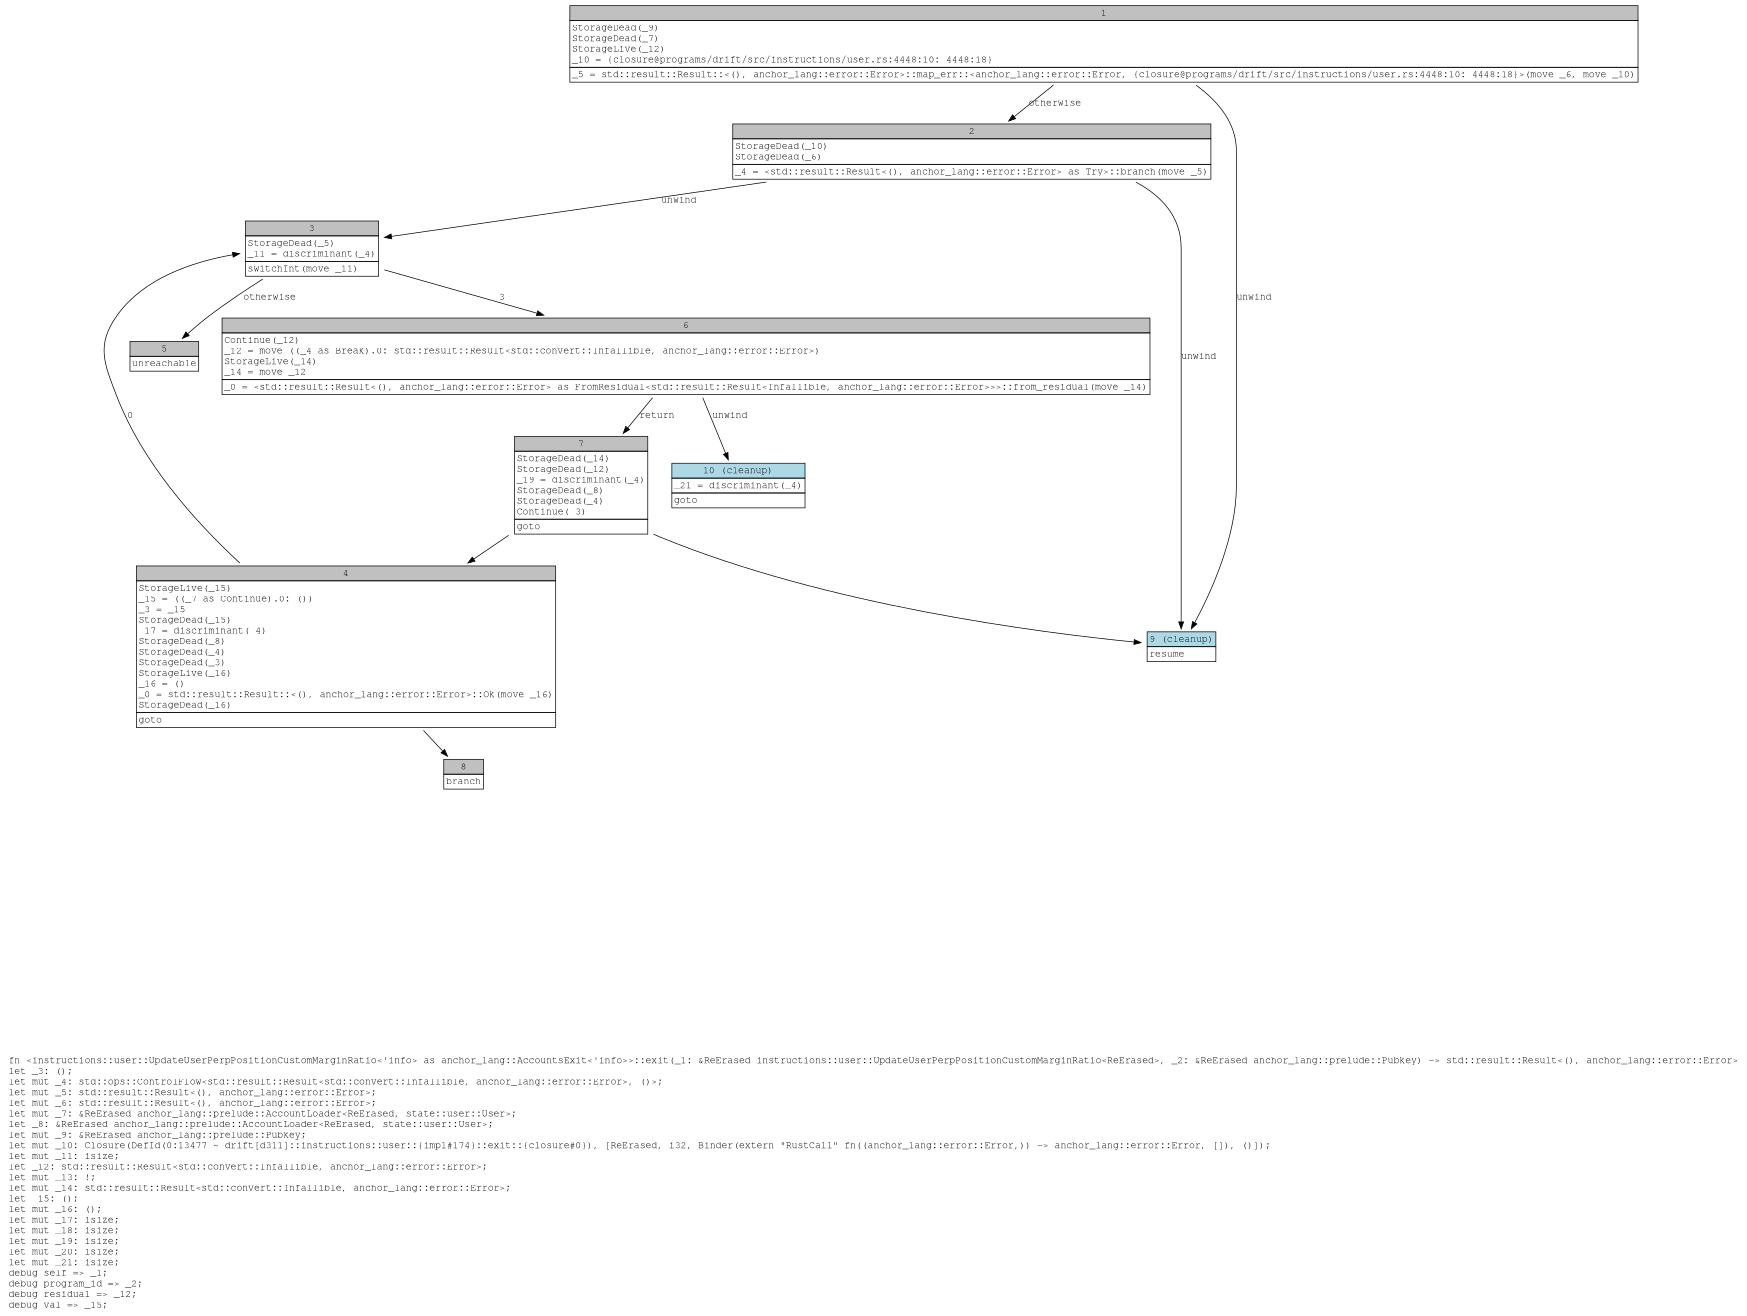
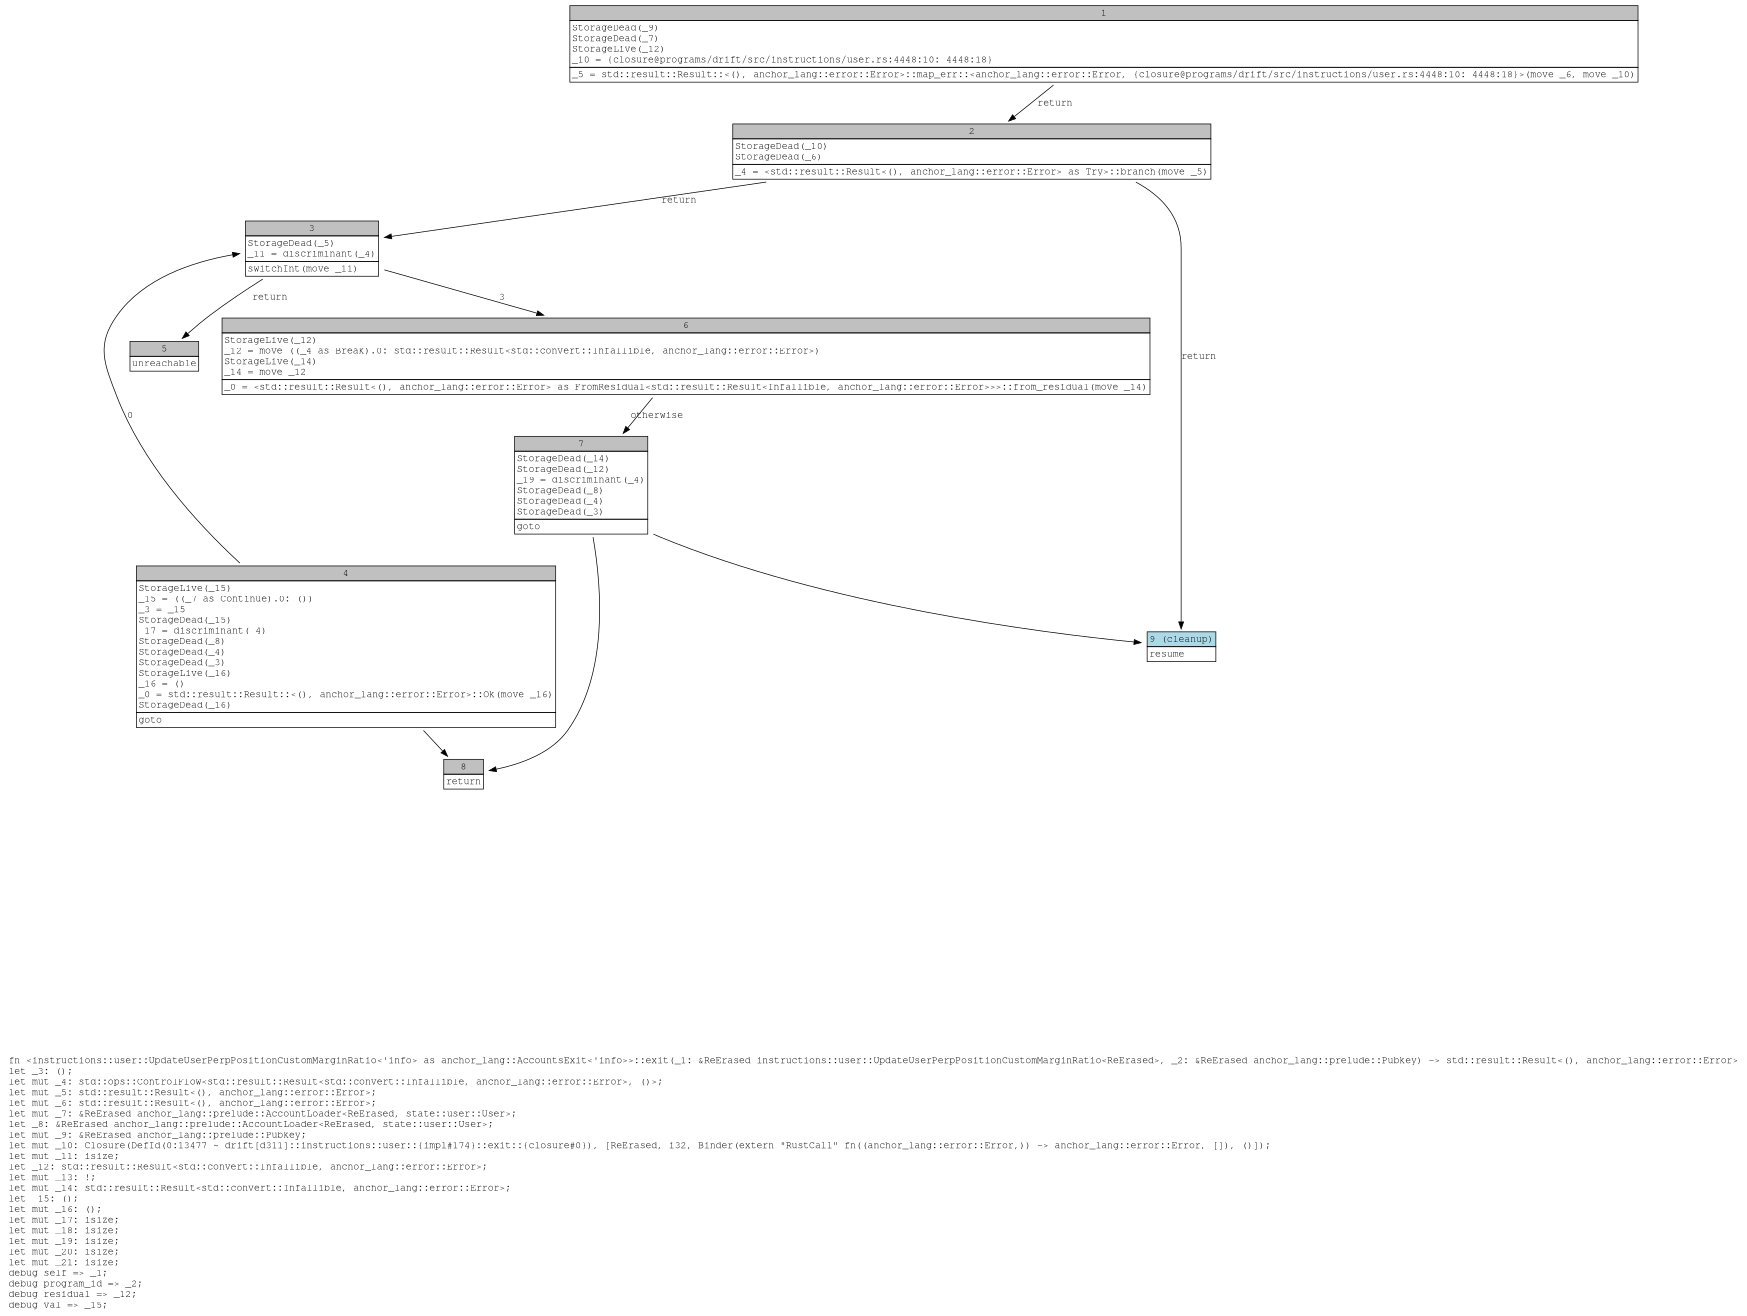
edge "1" -> "2": label "otherwise" -> "return"
edge "2" -> "3": label "unwind" -> "return"
edge "3" -> "5": label "otherwise" -> "return"
node "6": text "Continue(_12)" -> "StorageLive(_12)"
edge "1" -> "9 (cleanup)": removed, label "unwind"
edge "2" -> "9 (cleanup)": label "unwind" -> "return"
edge "6" -> "7": label "return" -> "otherwise"
node "10 (cleanup)": removed
node "7": text "Continue(_3)" -> "StorageDead(_3)"
edge "7" -> "4": now "7" -> "8"
node "8": text "branch" -> "return"
